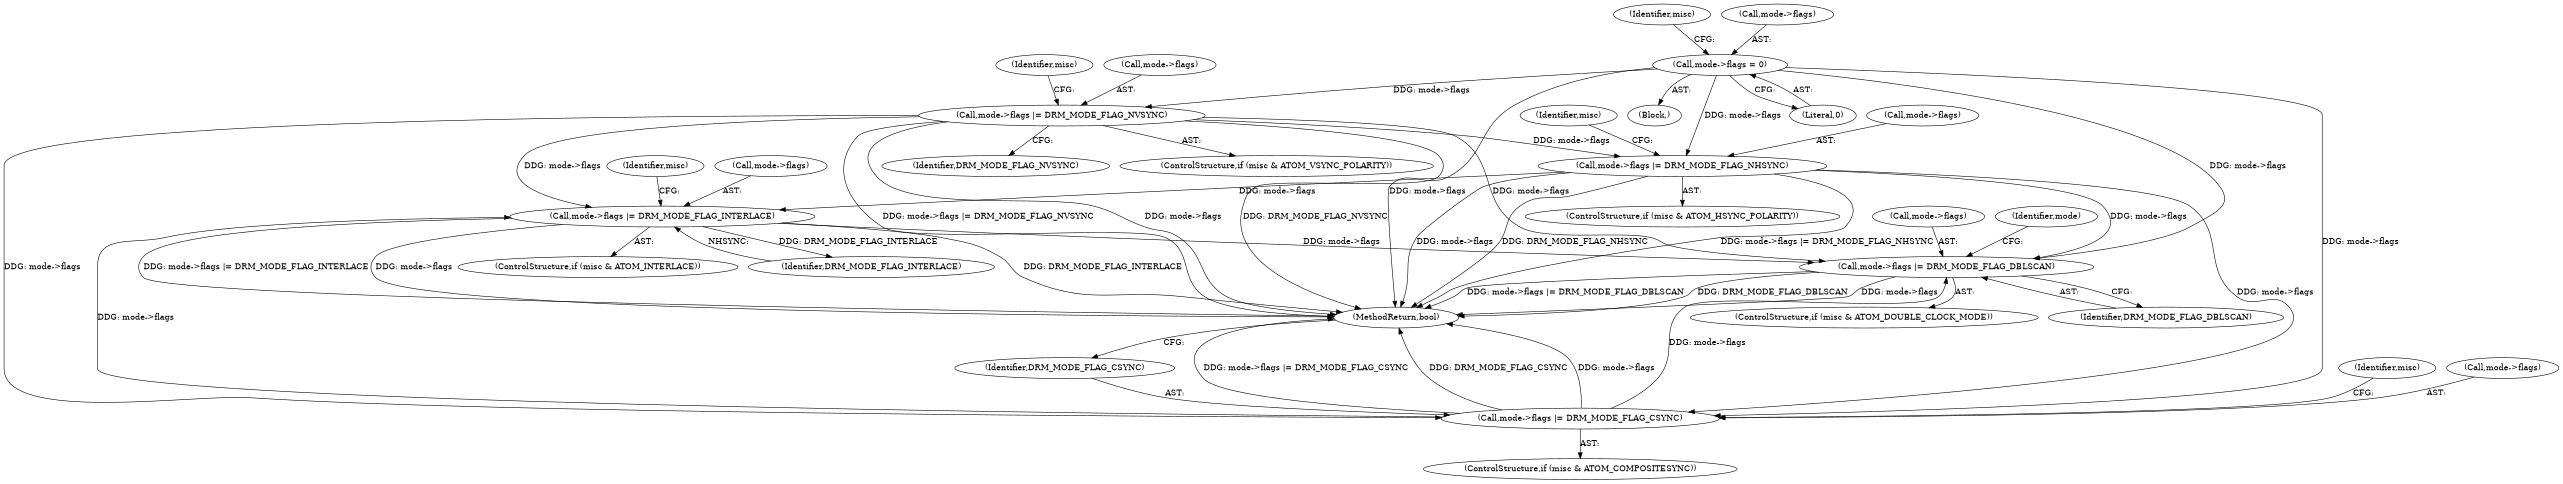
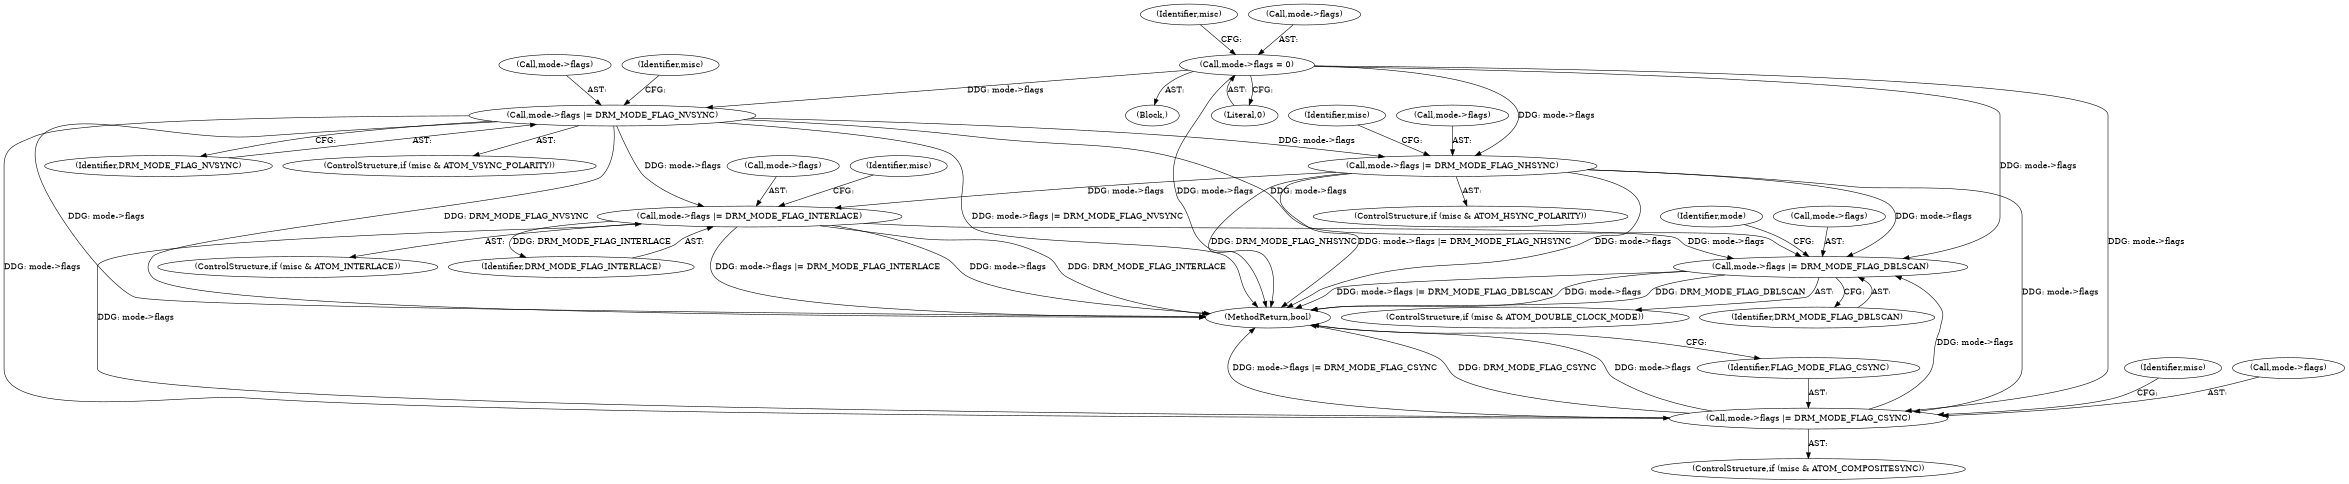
edge "(Identifier,DRM_MODE_FLAG_NVSYNC)" -> "(Call,mode->flags |= DRM_MODE_FLAG_NVSYNC)": added, label "AST:"
edge "(Identifier,DRM_MODE_FLAG_INTERLACE)" -> "(Call,mode->flags |= DRM_MODE_FLAG_INTERLACE)": label "NHSYNC: " -> "AST: "
node "(Identifier,DRM_MODE_FLAG_CSYNC)": label "(Identifier,DRM_MODE_FLAG_CSYNC)" -> "(Identifier,FLAG_MODE_FLAG_CSYNC)"
